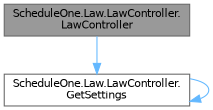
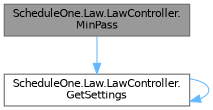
node "ScheduleOne.Law.LawController. LawController": label "ScheduleOne.Law.LawController. LawController" -> "ScheduleOne.Law.LawController. MinPass"
